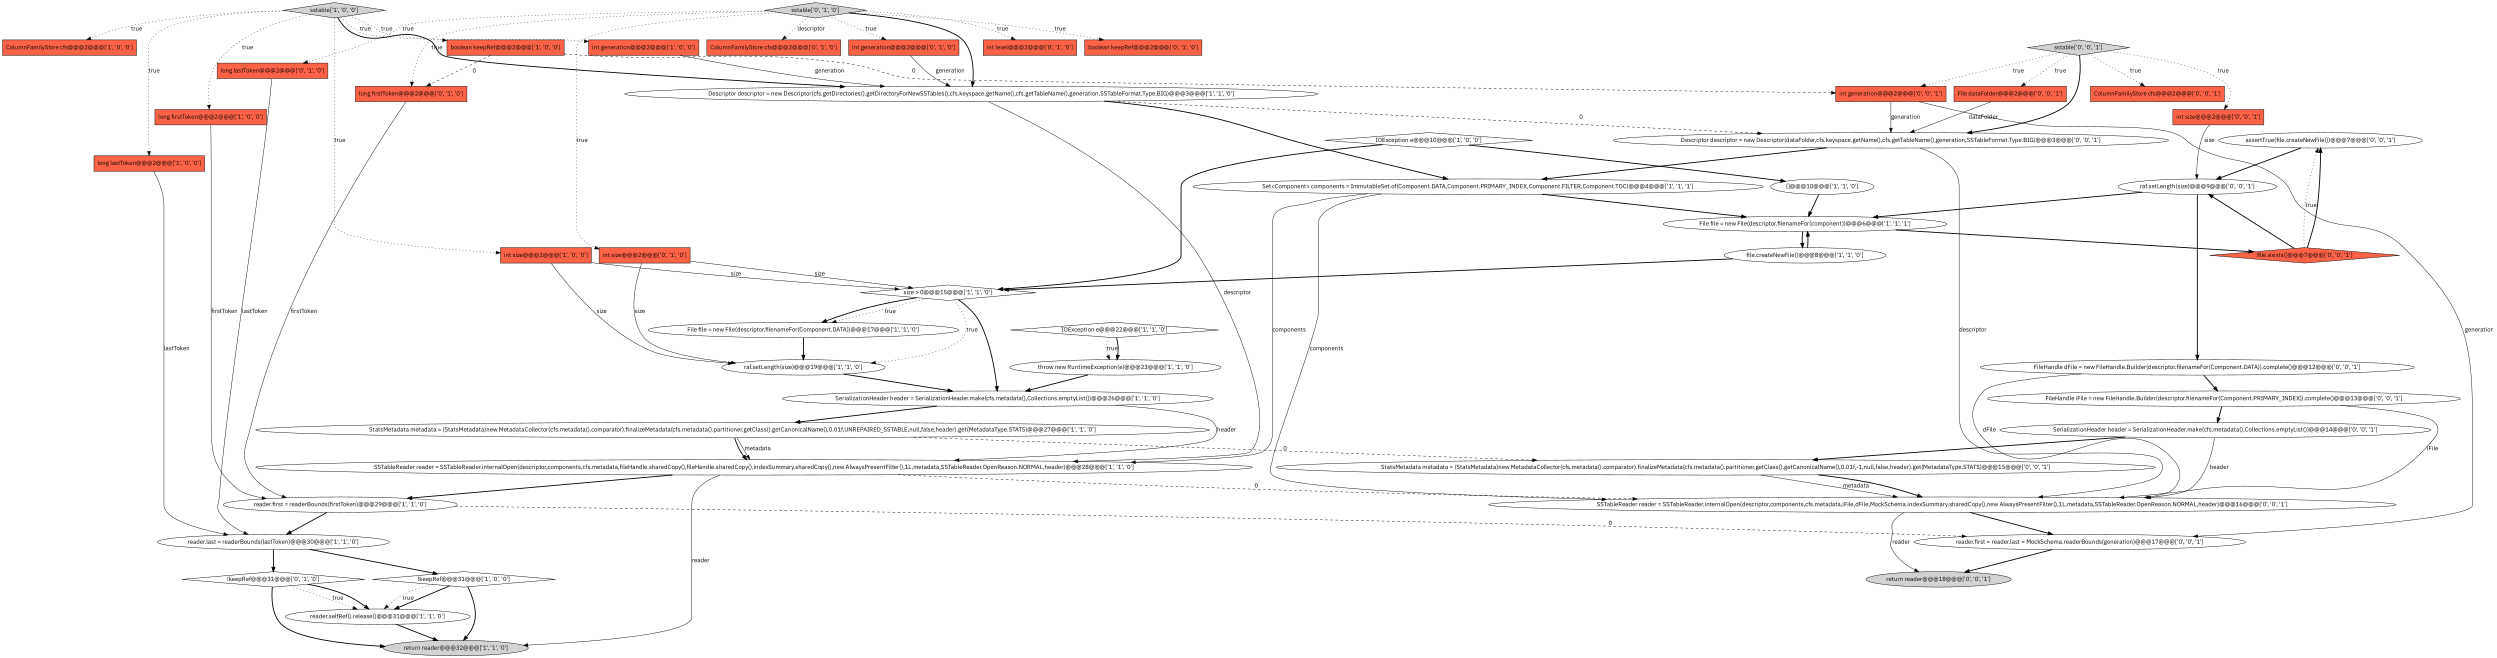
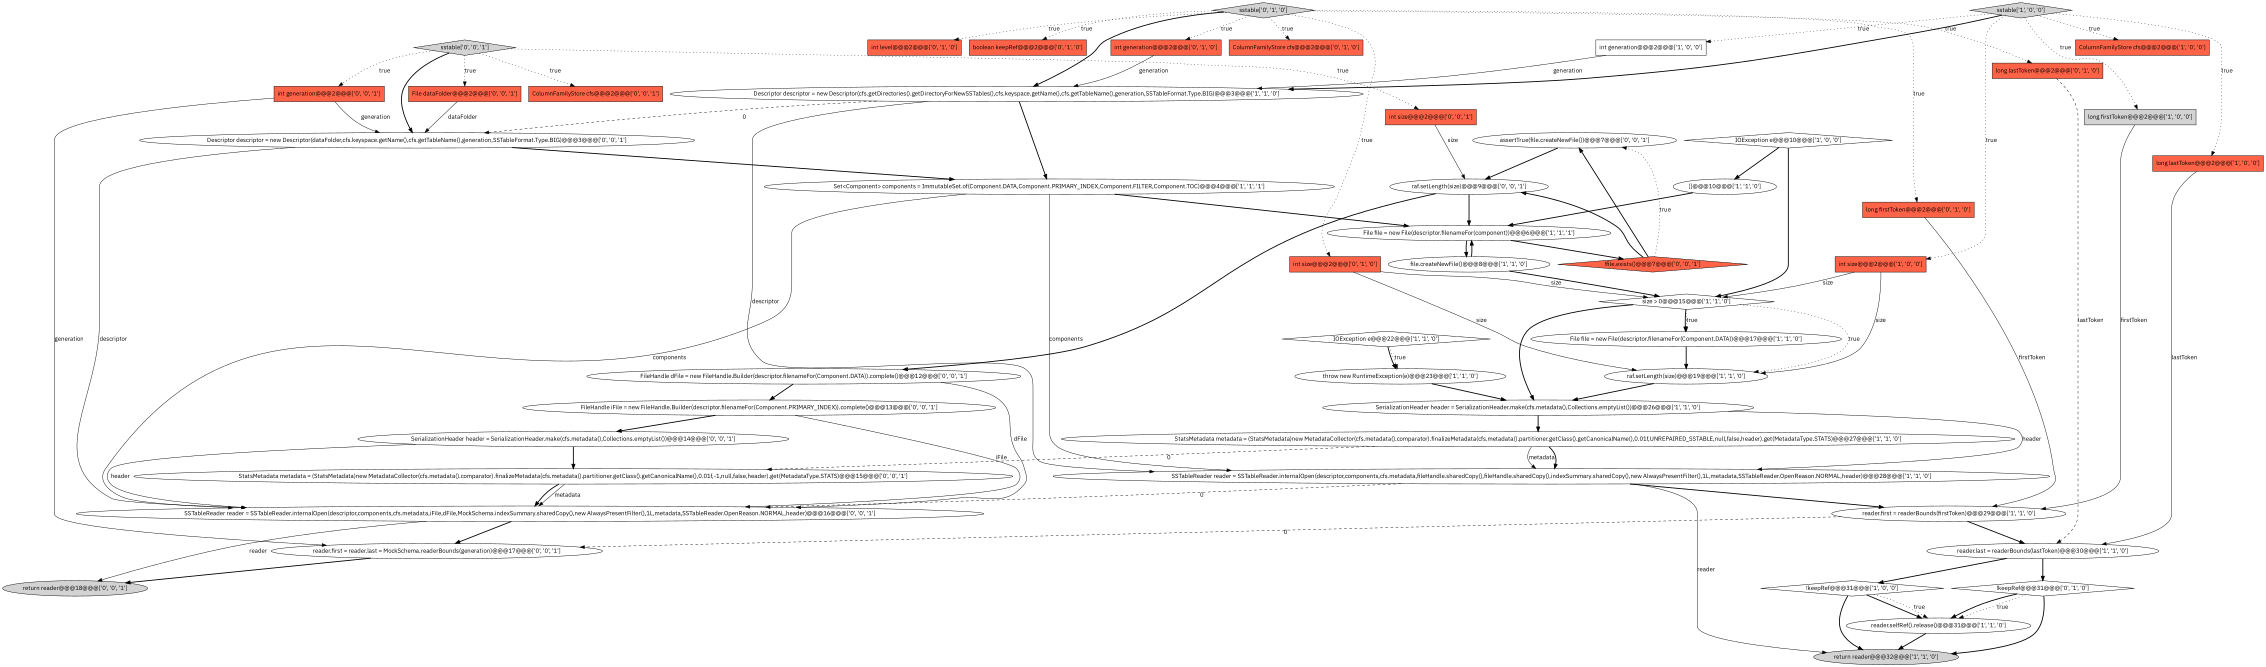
edge "sstable['0', '1', '0']" -> "ColumnFamilyStore cfs@@@2@@@['0', '1', '0']": label "descriptor" -> "true"
node "boolean keepRef@@@2@@@['1', '0', '0']": removed
node "int generation@@@2@@@['1', '0', '0']": fillcolor tomato -> white
node "long firstToken@@@2@@@['1', '0', '0']": fillcolor tomato -> lightgray
edge "long lastToken@@@2@@@['0', '1', '0']" -> "reader.last = readerBounds(lastToken)@@@30@@@['1', '1', '0']": style solid -> dashed
